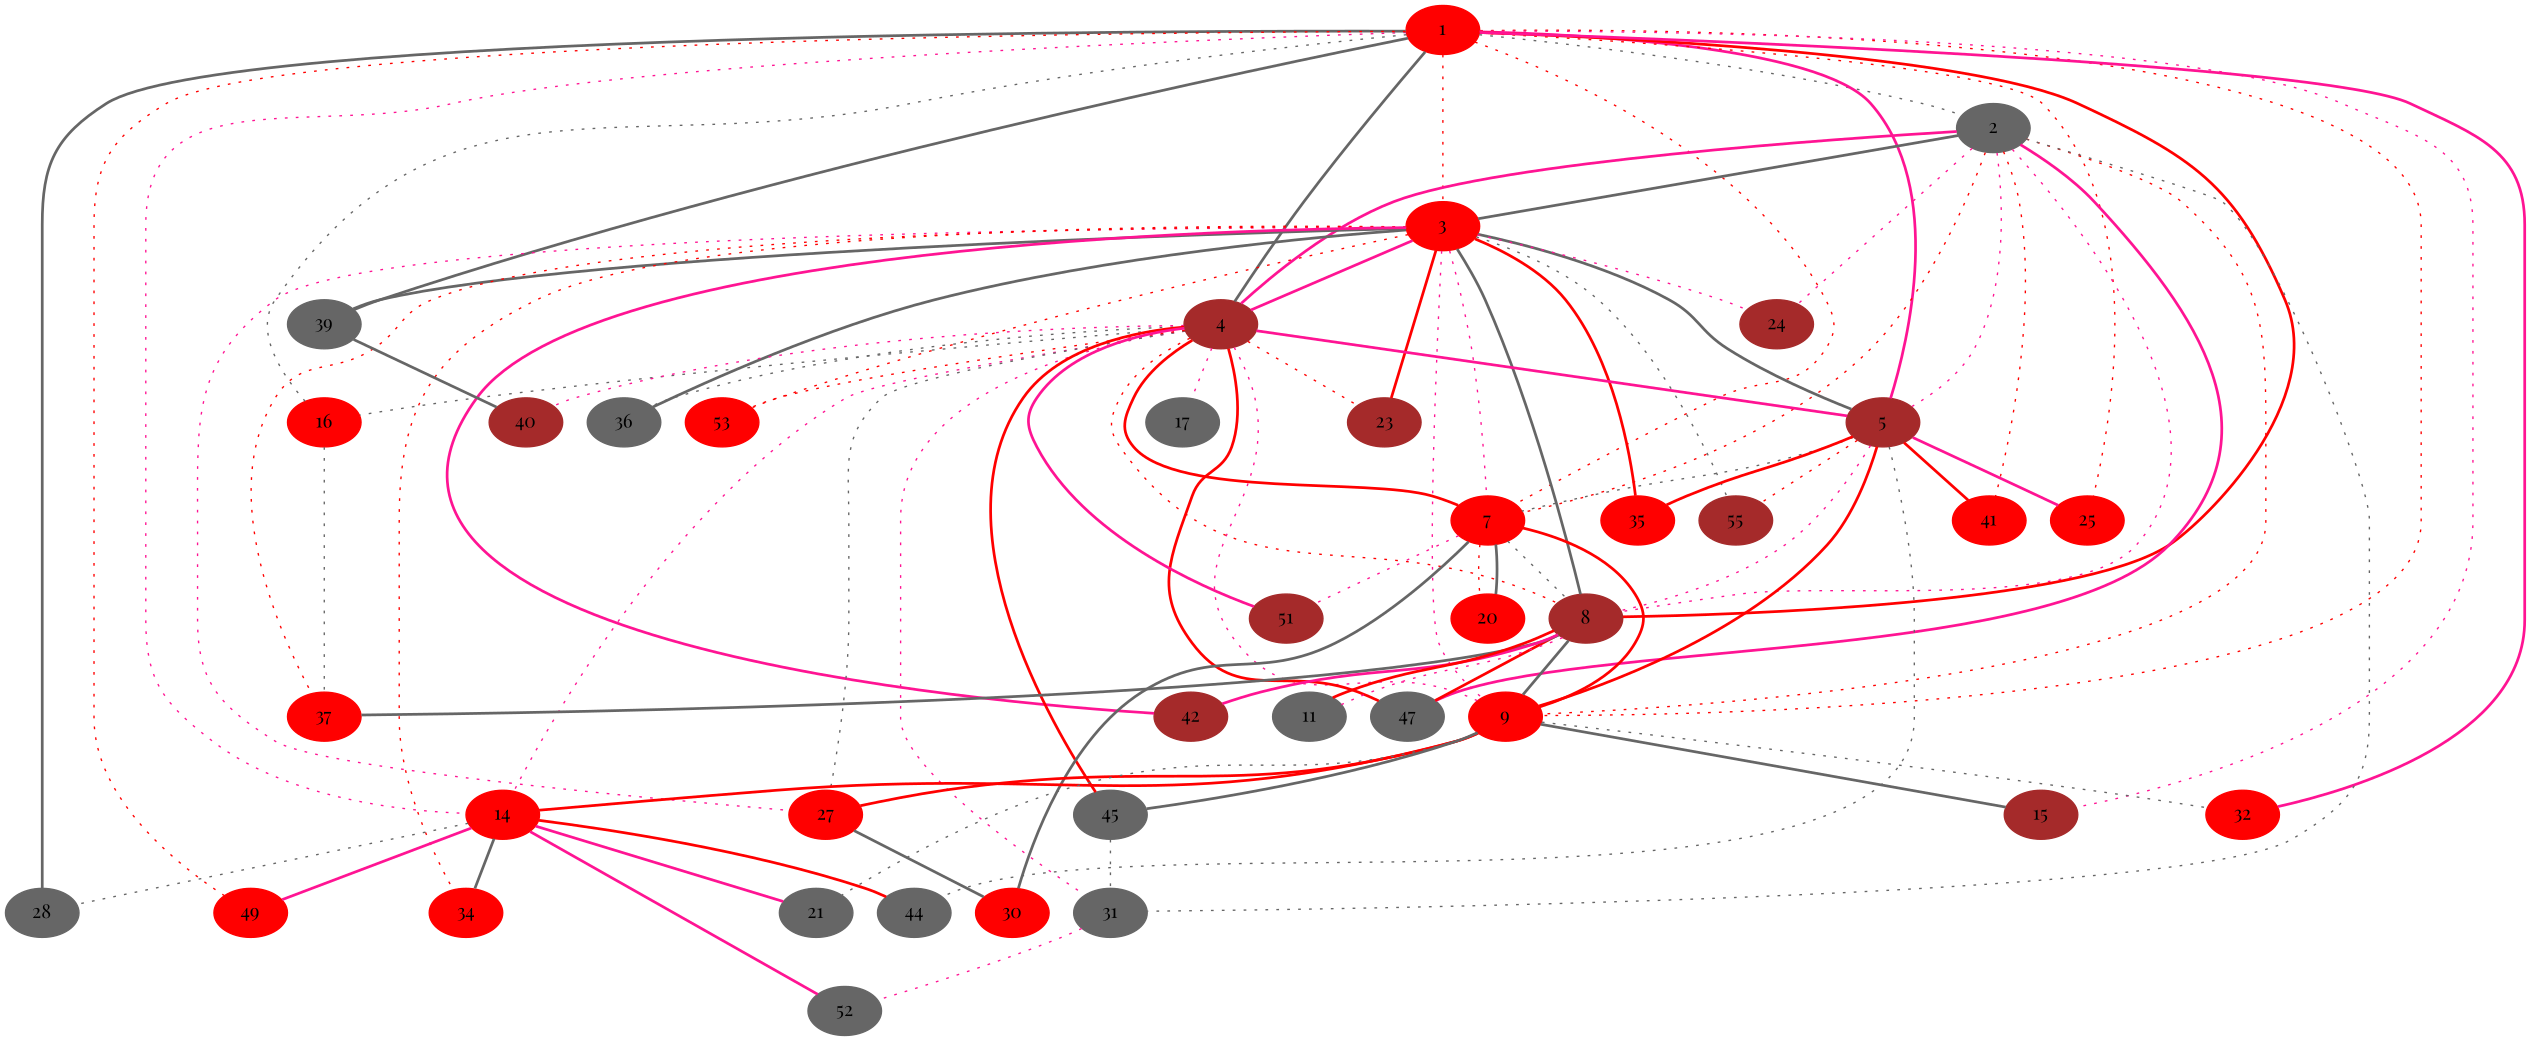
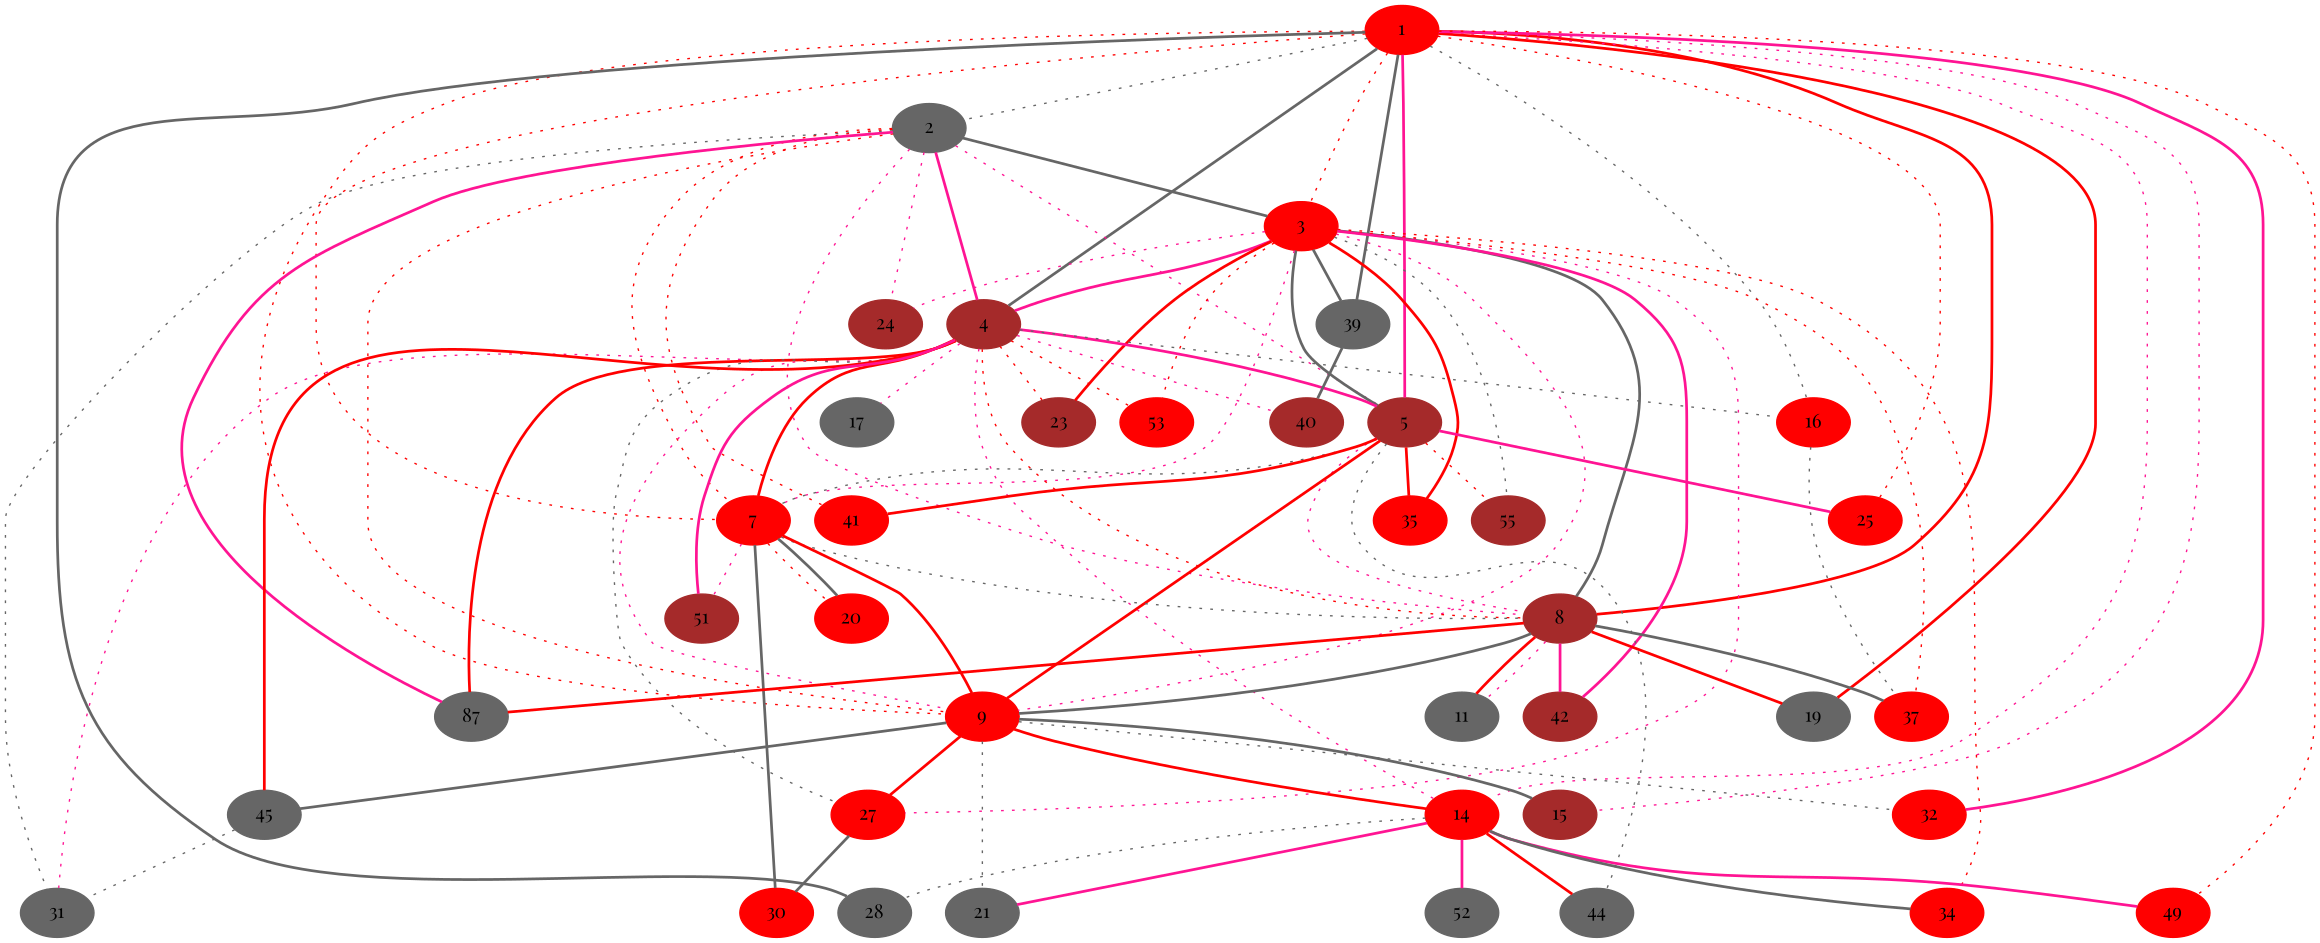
node "36": removed
node "47": label "47" -> "87"
node "19": added
edge "31" -- "52": removed
